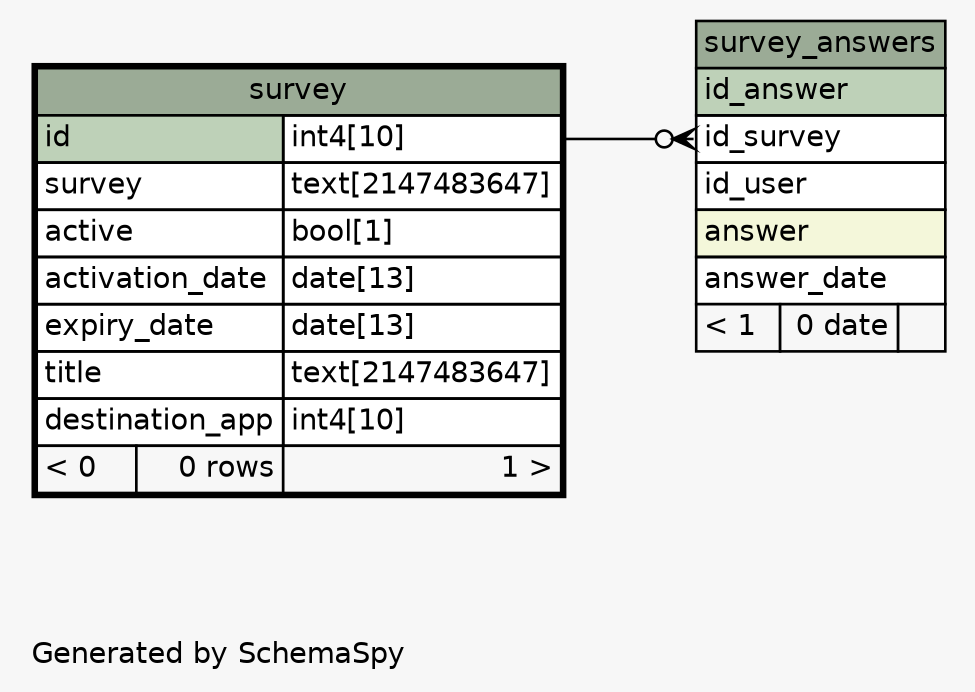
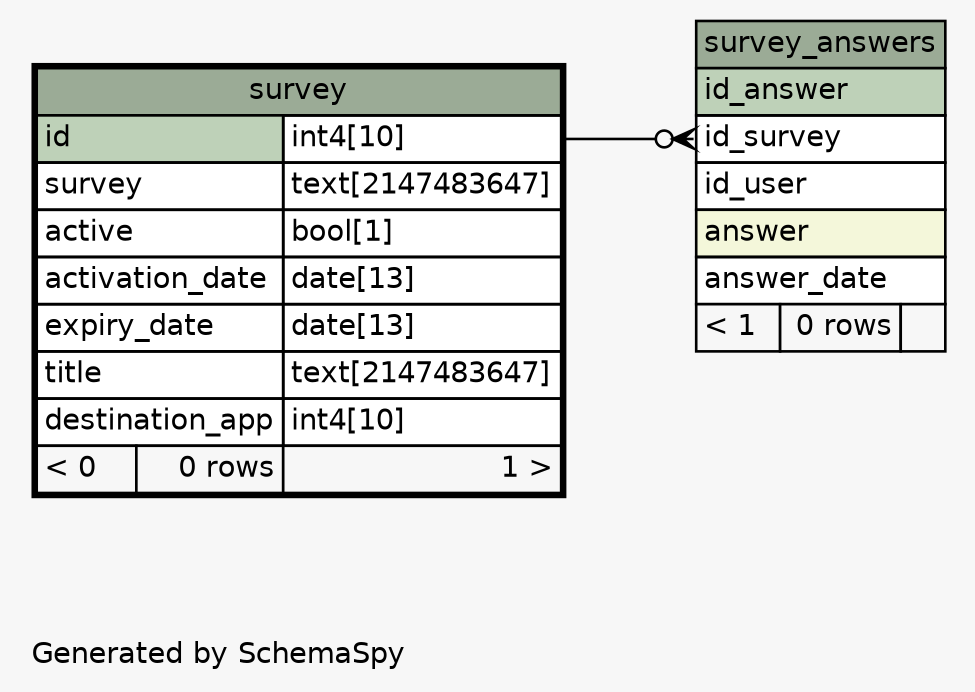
node "survey_answers": text "0 date" -> "0 rows"
